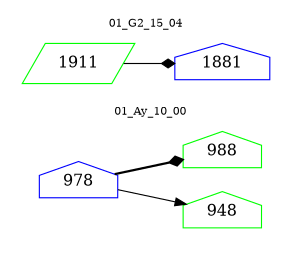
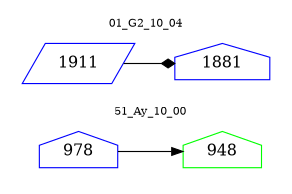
cluster "01_G2_15_04": label "01_G2_15_04" -> "01_G2_10_04"
node "1911": color green -> blue
cluster "01_Ay_10_00": label "01_Ay_10_00" -> "51_Ay_10_00"
node "988": removed
